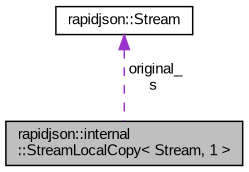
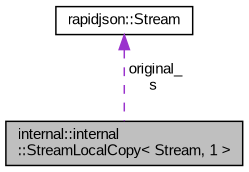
node "rapidjson::internal ::StreamLocalCopy< Stream, 1 >": label "rapidjson::internal ::StreamLocalCopy< Stream, 1 >" -> "internal::internal ::StreamLocalCopy< Stream, 1 >"
